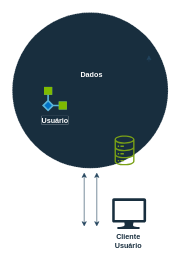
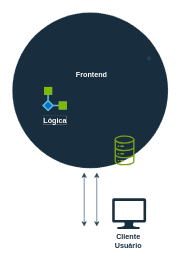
node "Dados": label "Dados" -> "Frontend"
node "Usuário": label "Usuário" -> "Lógica"
